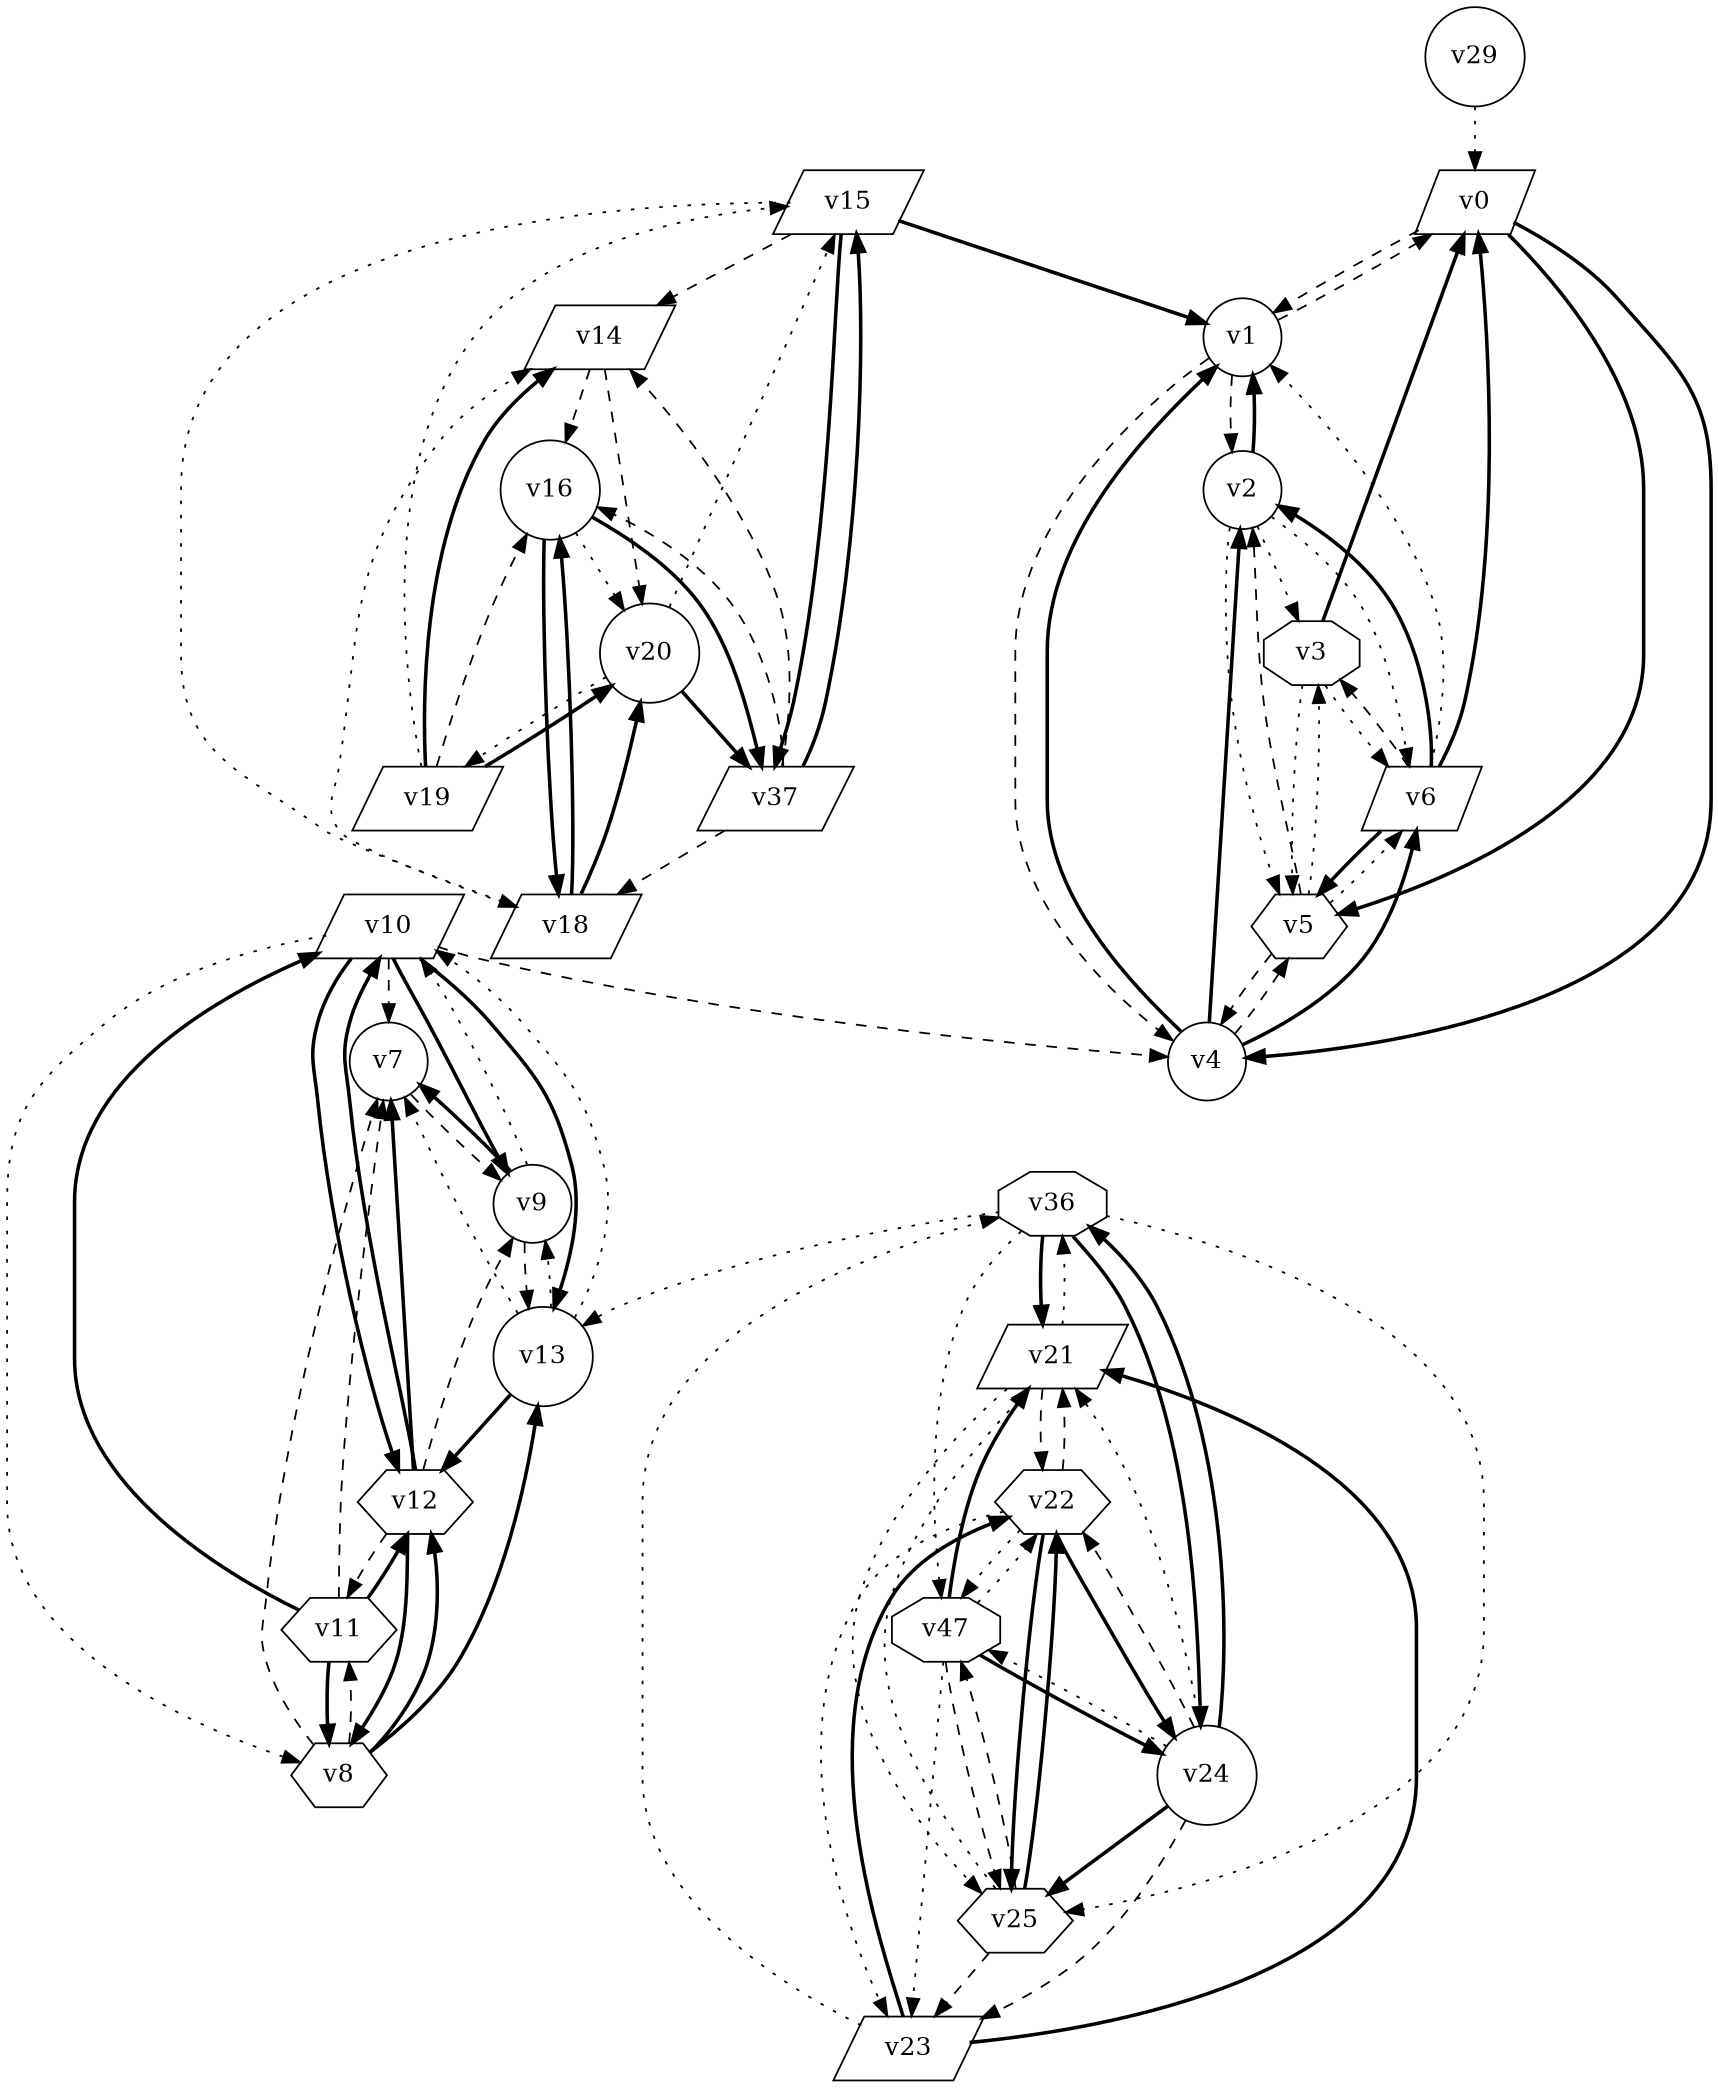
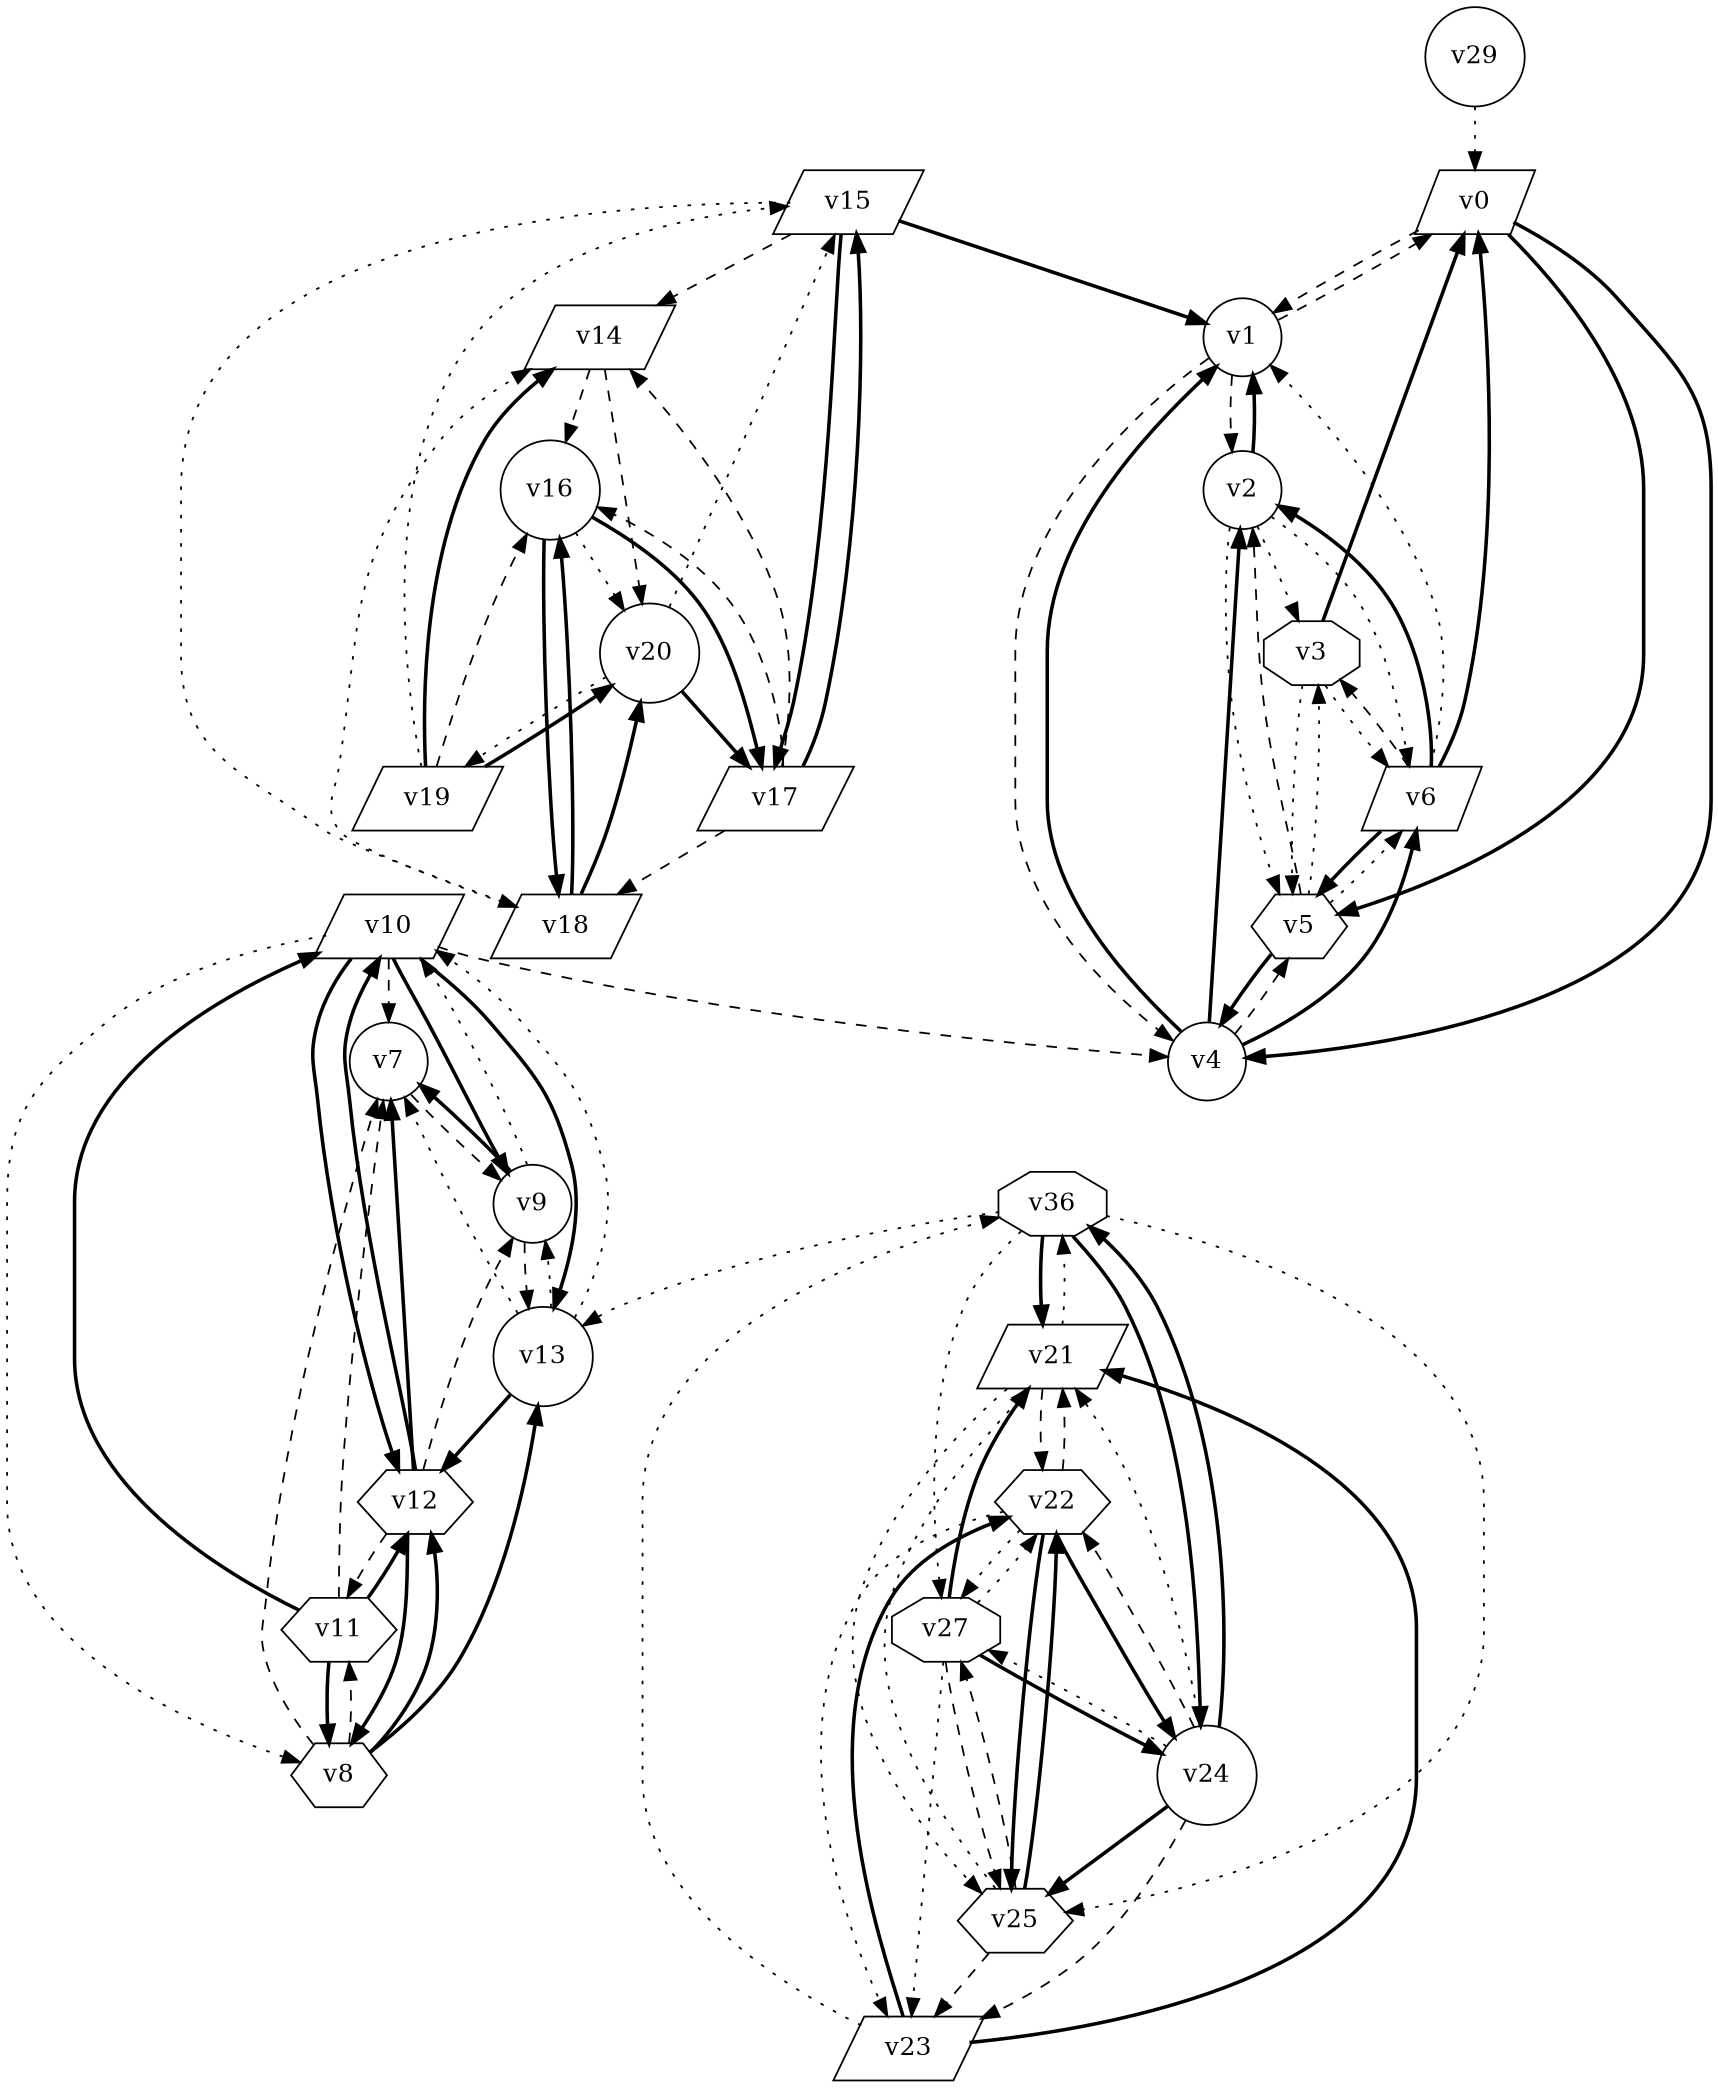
node "v37": label "v37" -> "v17"
edge "v5" -> "v4": style dashed -> bold
node "v47": label "v47" -> "v27"
